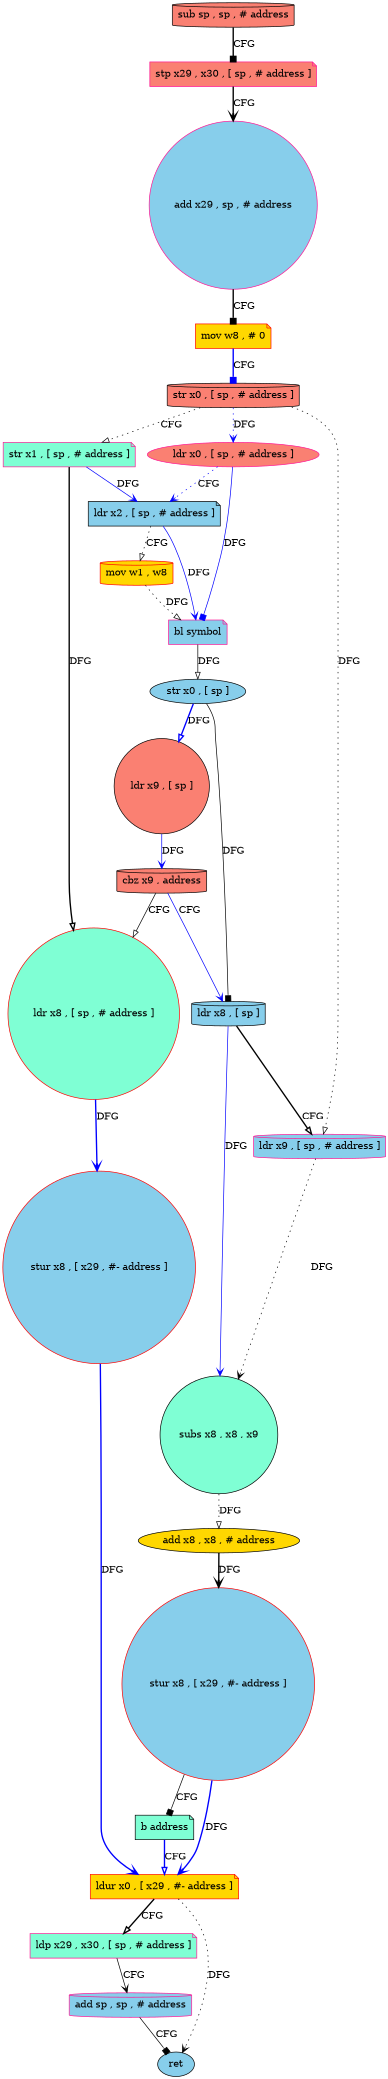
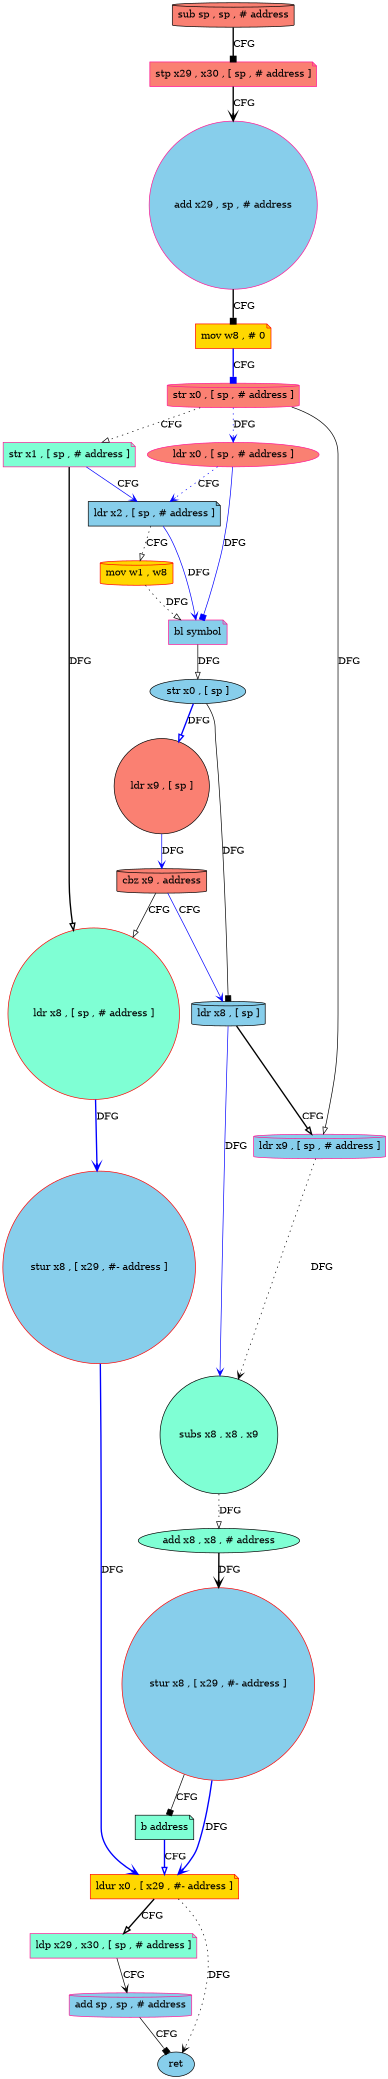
node "str x0 , [ sp , # address ]": color black -> deeppink
edge "str x1 , [ sp , # address ]" -> "ldr x2 , [ sp , # address ]": label "DFG" -> "CFG"
edge "str x0 , [ sp , # address ]" -> "ldr x9 , [ sp , # address ]": style dotted -> solid
node "add x8 , x8 , # address": fillcolor gold -> aquamarine
